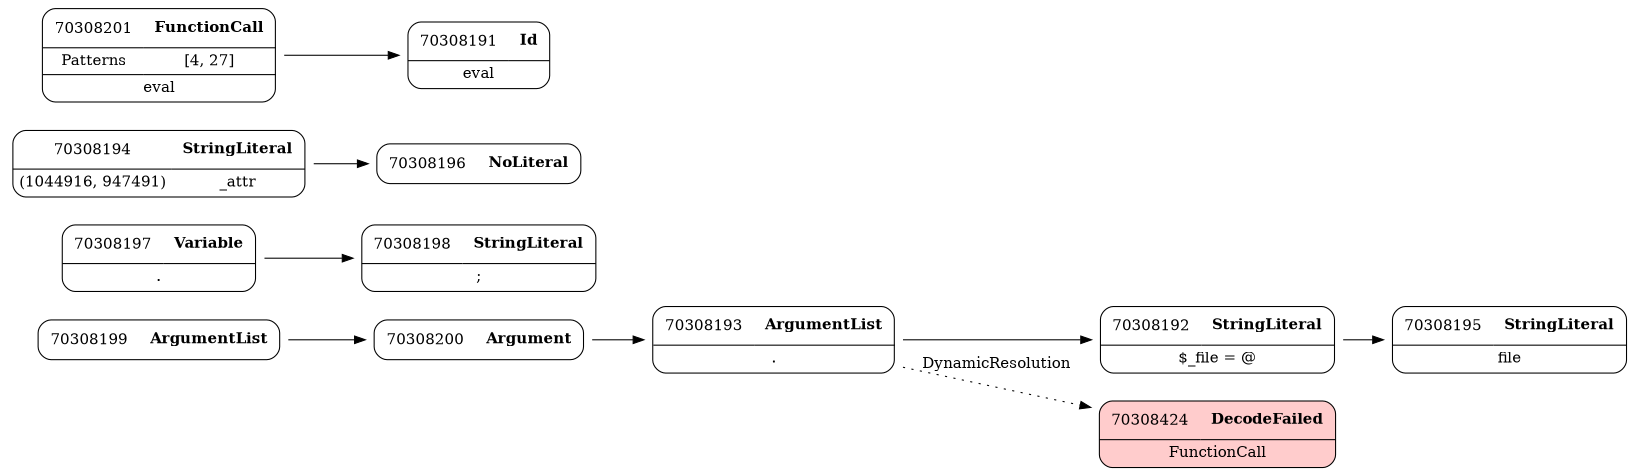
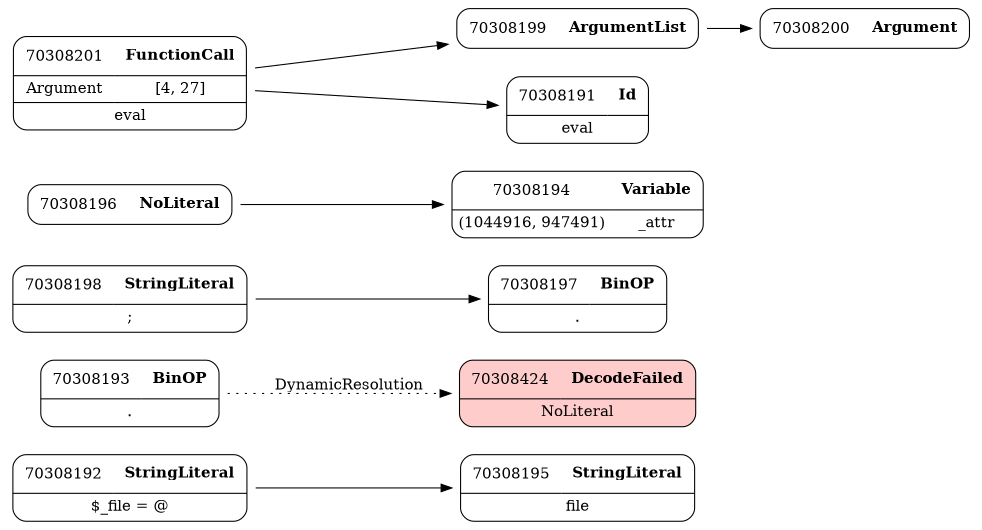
edge "70308201" -> "70308199": added
node "70308201": text "Patterns" -> "Argument"
node "70308194": text "StringLiteral" -> "Variable"
edge "70308194" -> "70308196": reversed
node "70308197": text "Variable" -> "BinOP"
edge "70308197" -> "70308198": reversed
node "70308193": text "ArgumentList" -> "BinOP"
edge "70308200" -> "70308193": removed
edge "70308193" -> "70308192": removed
node "70308424": text "FunctionCall" -> "NoLiteral"
